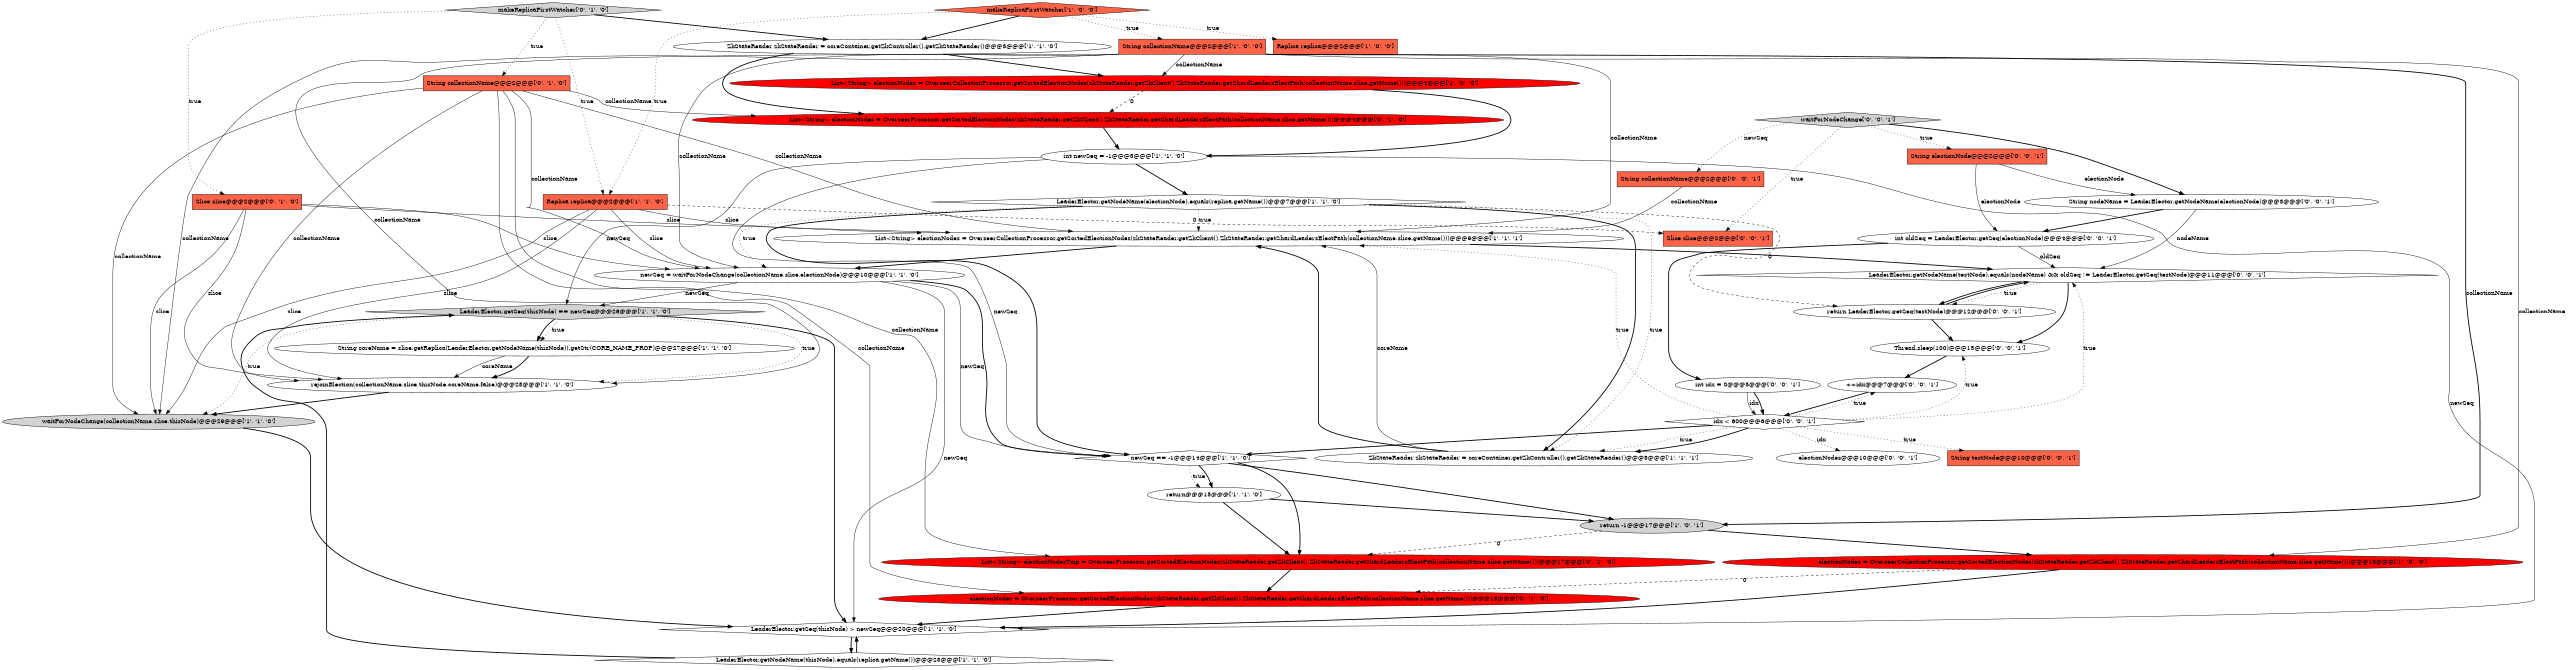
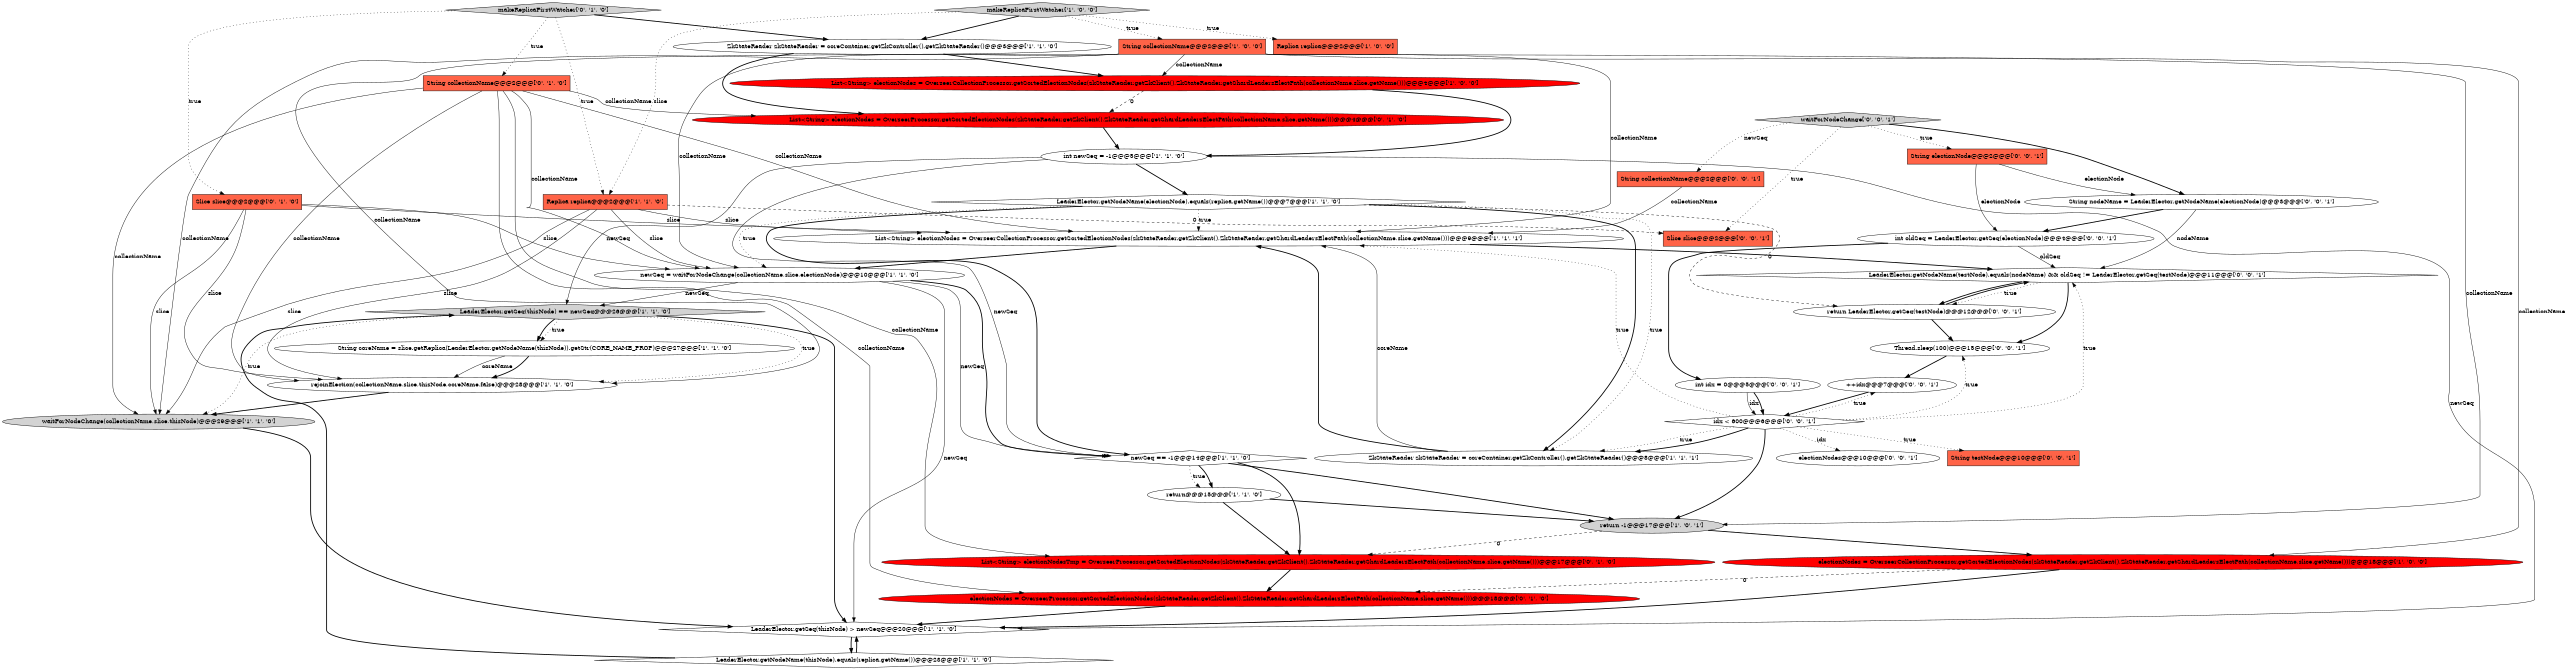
node "makeReplicaFirstWatcher['1', '0', '0']": fillcolor tomato -> lightgray
edge "String collectionName@@@2@@@['1', '0', '0']" -> "return -1@@@17@@@['1', '0', '1']": style bold -> solid
edge "makeReplicaFirstWatcher['1', '0', '0']" -> "Replica replica@@@2@@@['1', '1', '0']": label "true" -> "slice"
edge "idx < 600@@@6@@@['0', '0', '1']" -> "newSeq == -1@@@14@@@['1', '1', '0']": now "idx < 600@@@6@@@['0', '0', '1']" -> "return -1@@@17@@@['1', '0', '1']"
